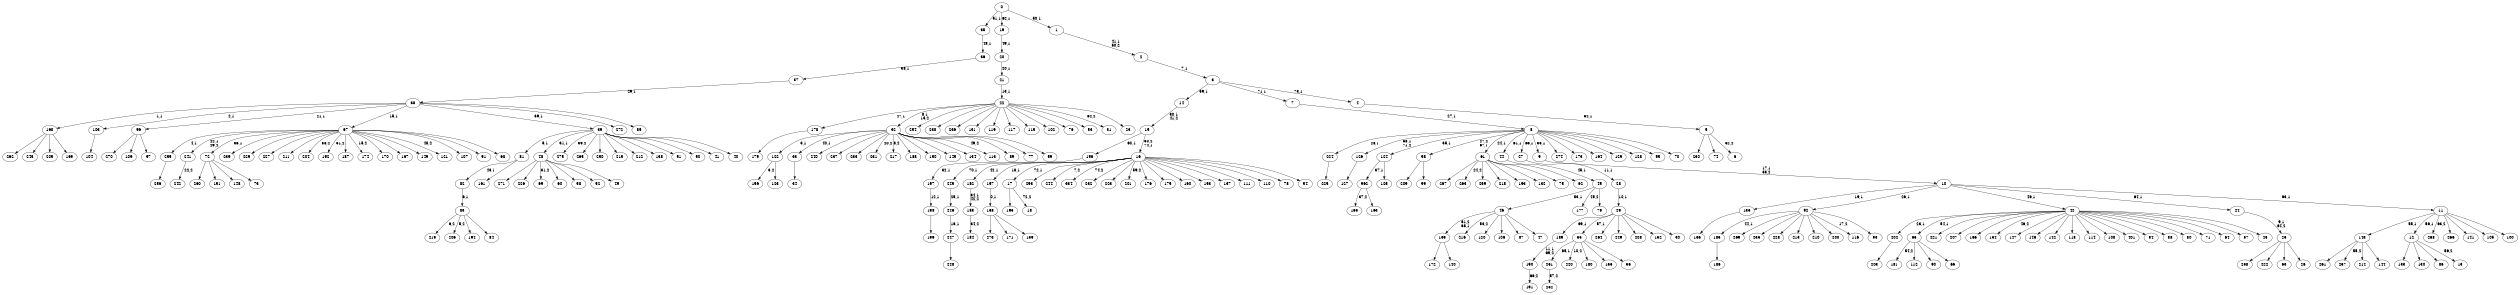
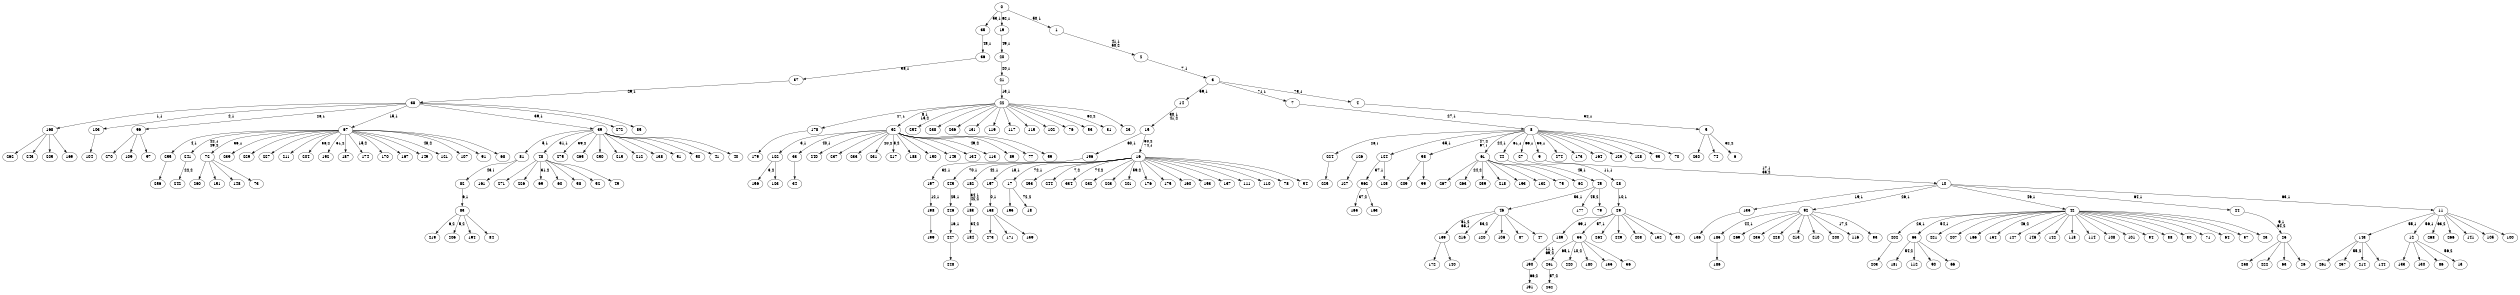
edge "0" -> "35": label "51,1" -> "53,1"
edge "38" -> "96": label "21,1" -> "28,1"
edge "8" -> "126": removed, label "58,1 71,2"
node "401": label "401" -> "101"
